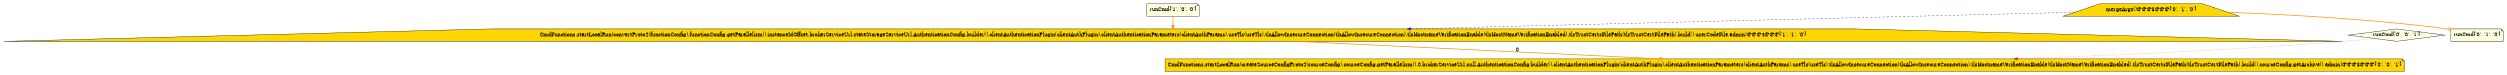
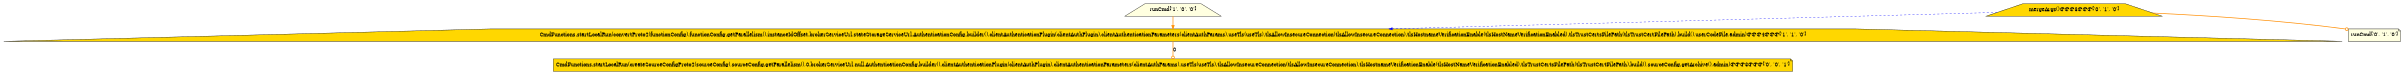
node "runCmd['1', '0', '0']": shape note -> trapezium
node "runCmd['0', '0', '1']": removed
